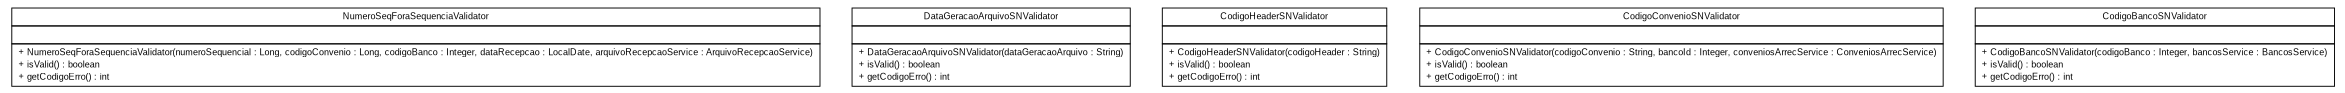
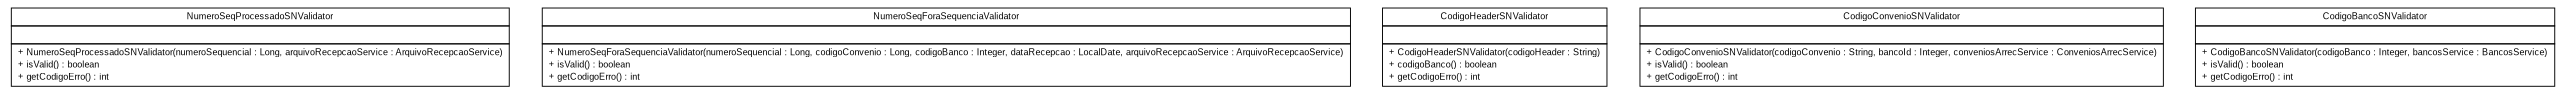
node "NumeroSeqProcessadoSNValidator": added
node "DataGeracaoArquivoSNValidator": removed
node "CodigoHeaderSNValidator": text "+ isValid() : boolean" -> "+ codigoBanco() : boolean"
